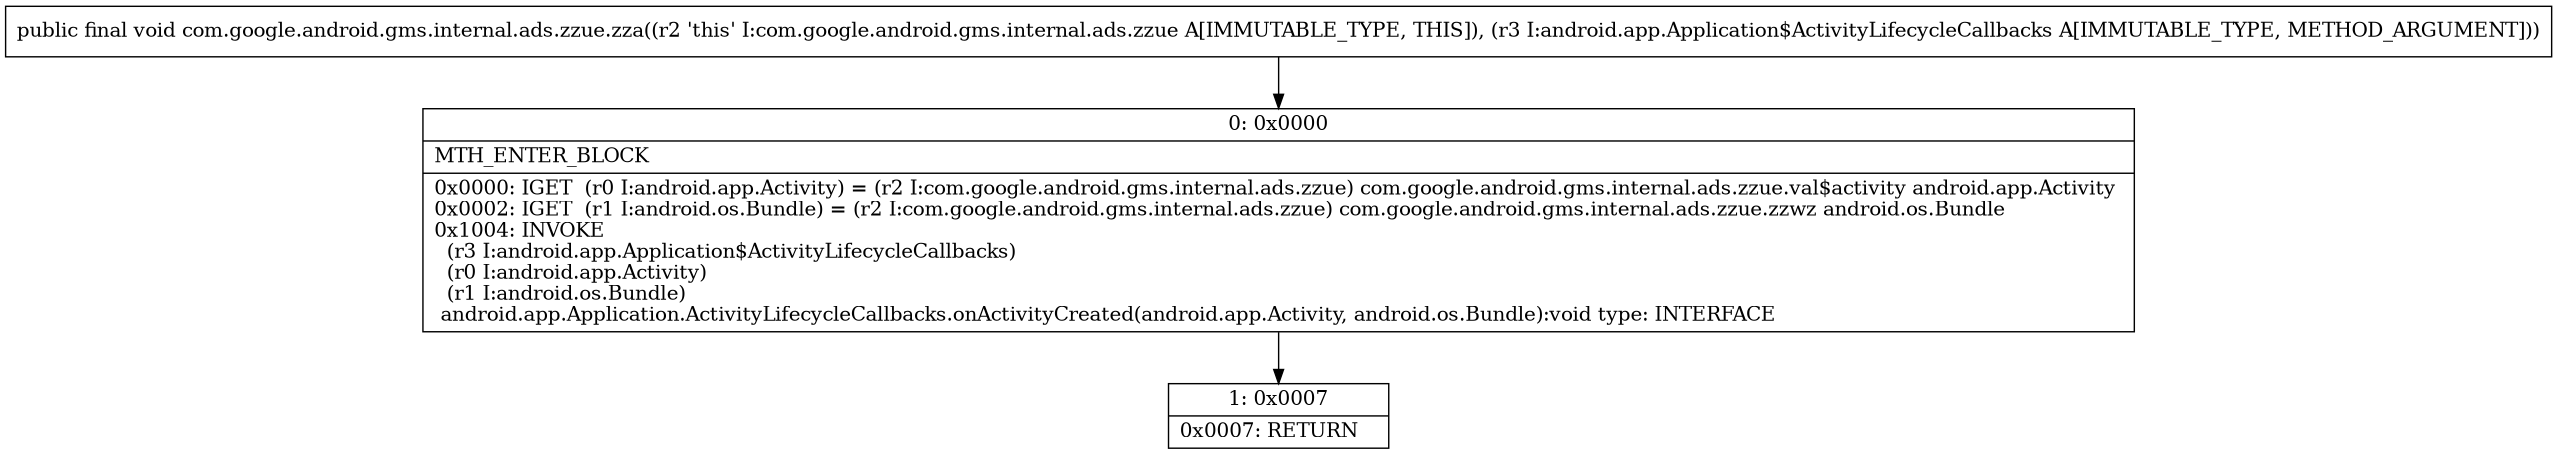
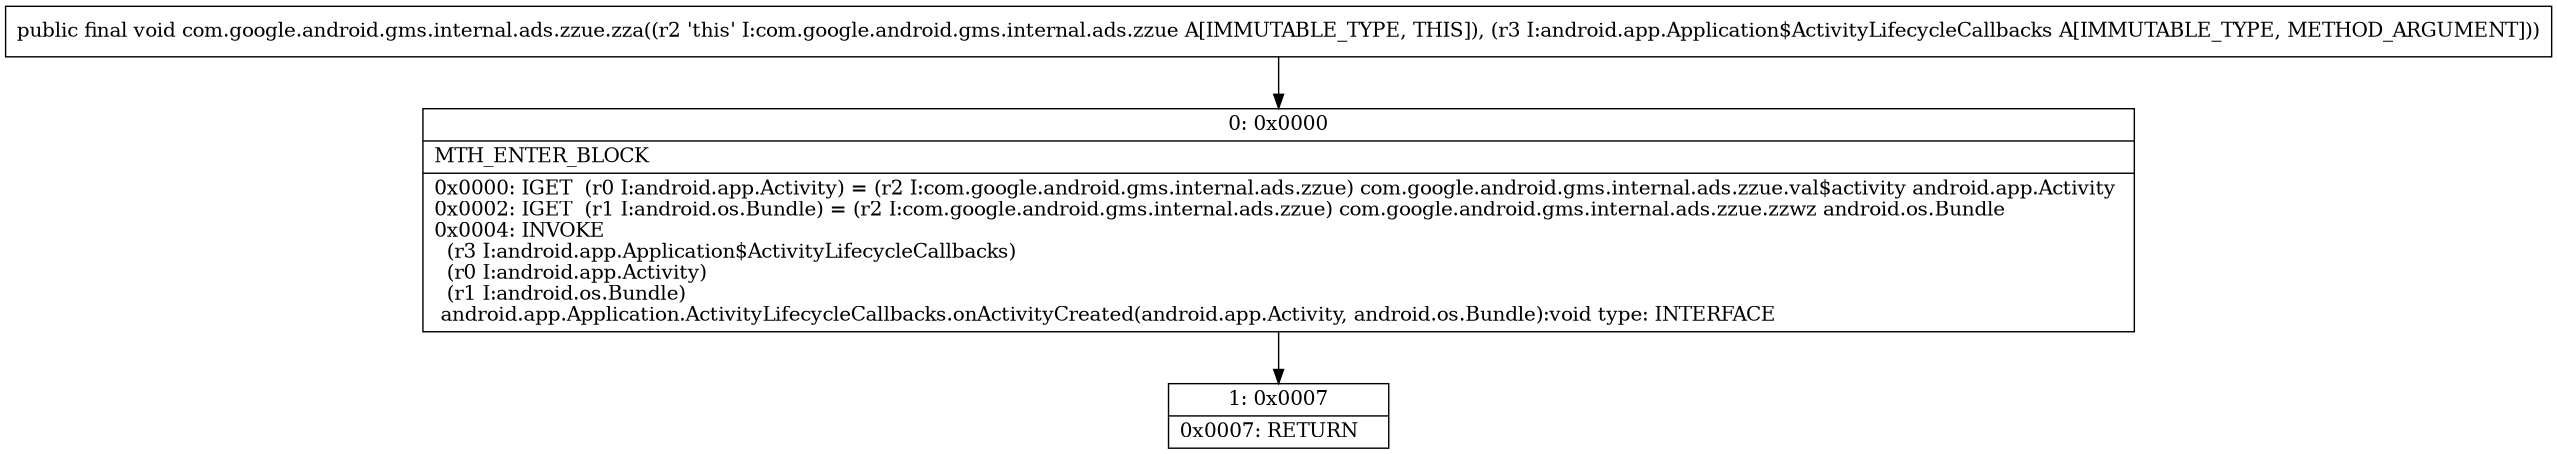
node "0: 0x0000": text "0x1004: INVOKE" -> "0x0004: INVOKE"
